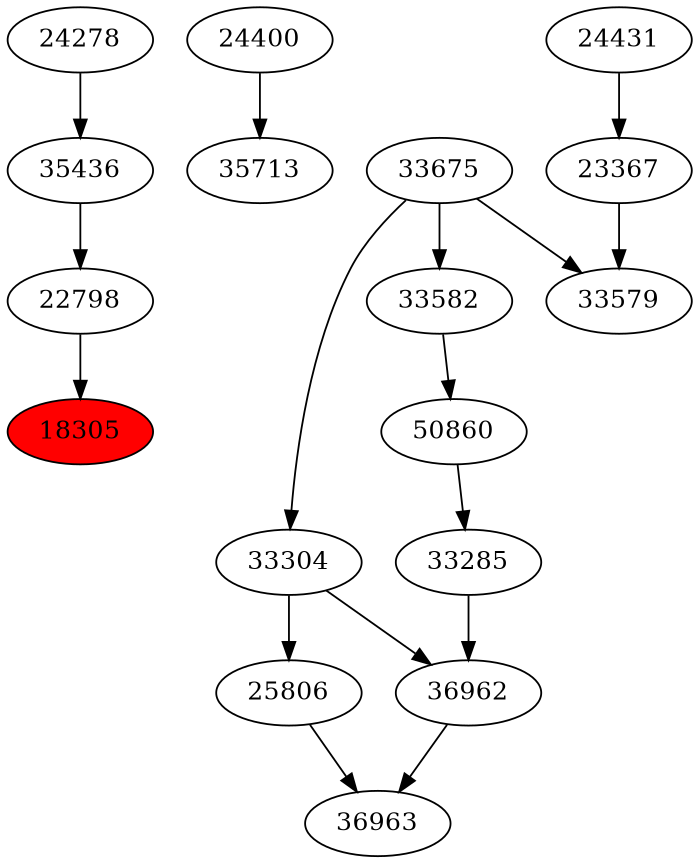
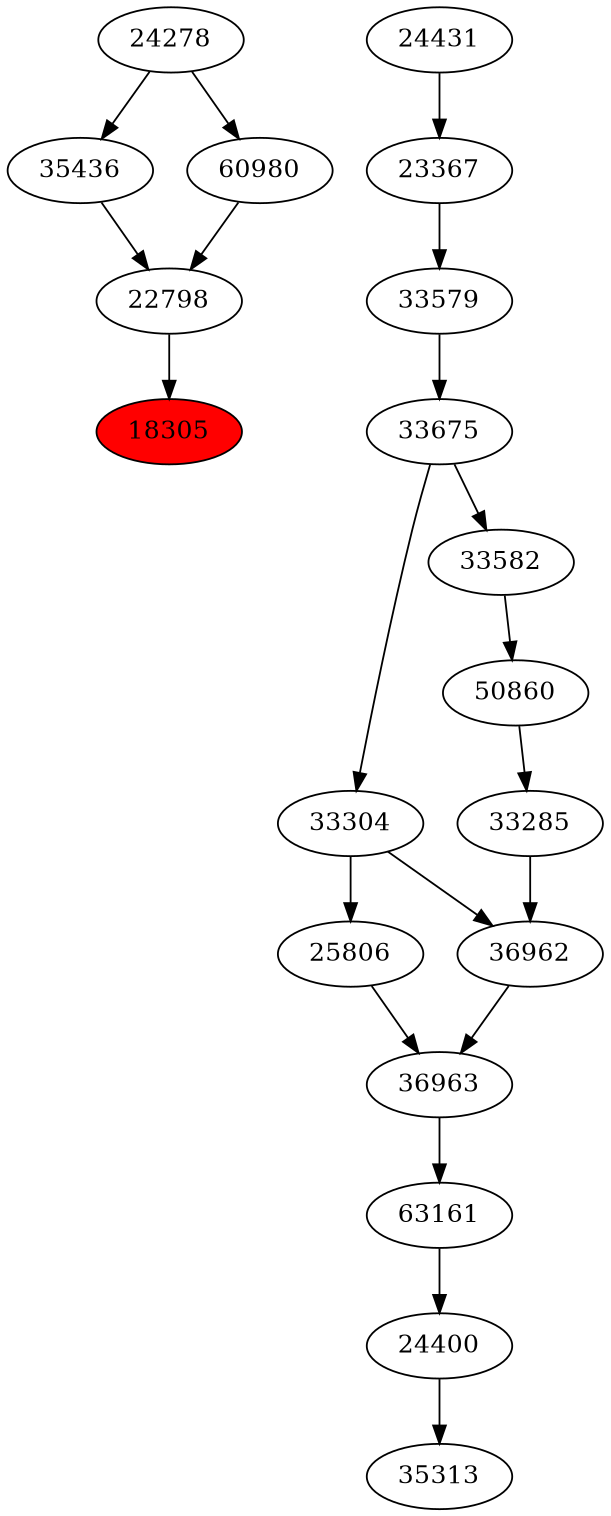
node "60980": added
node "35713": label "35713" -> "35313"
edge "33675" -> "33579": reversed
node "63161": added
